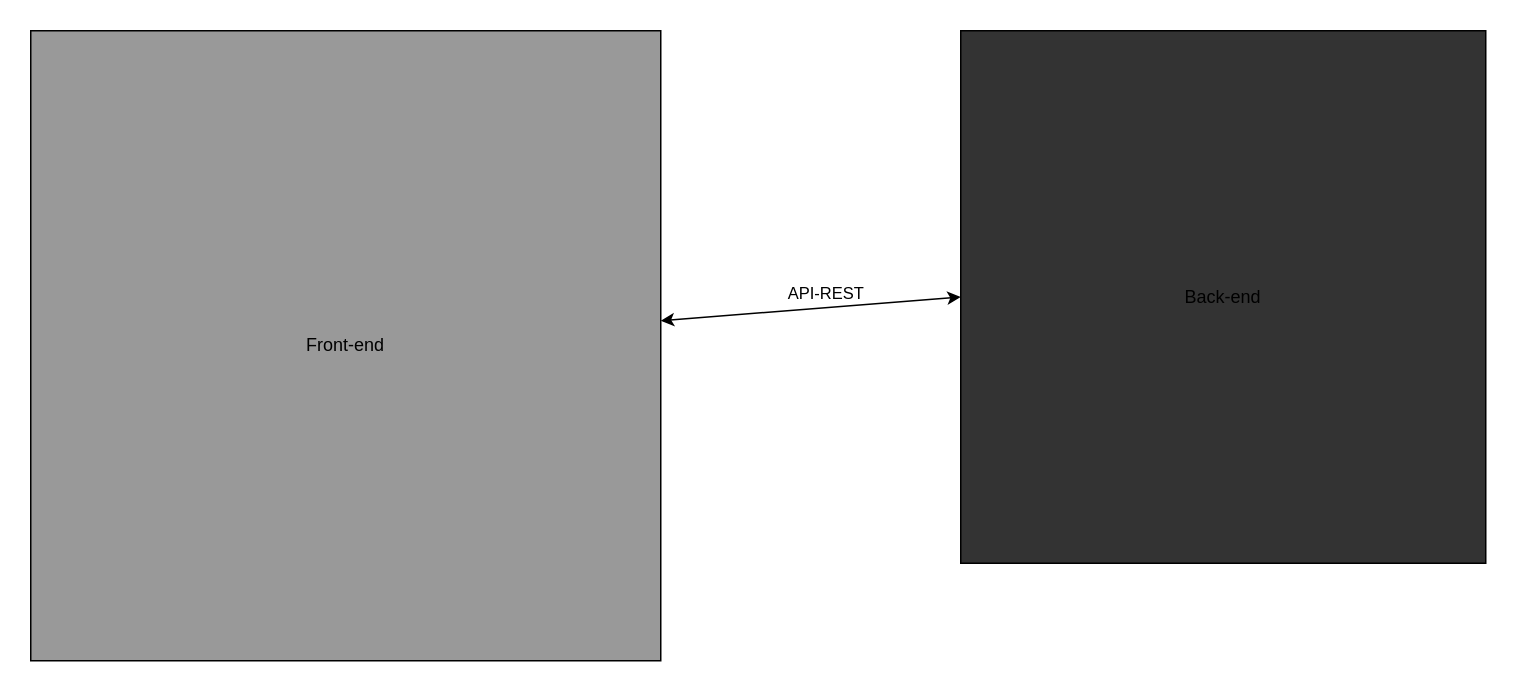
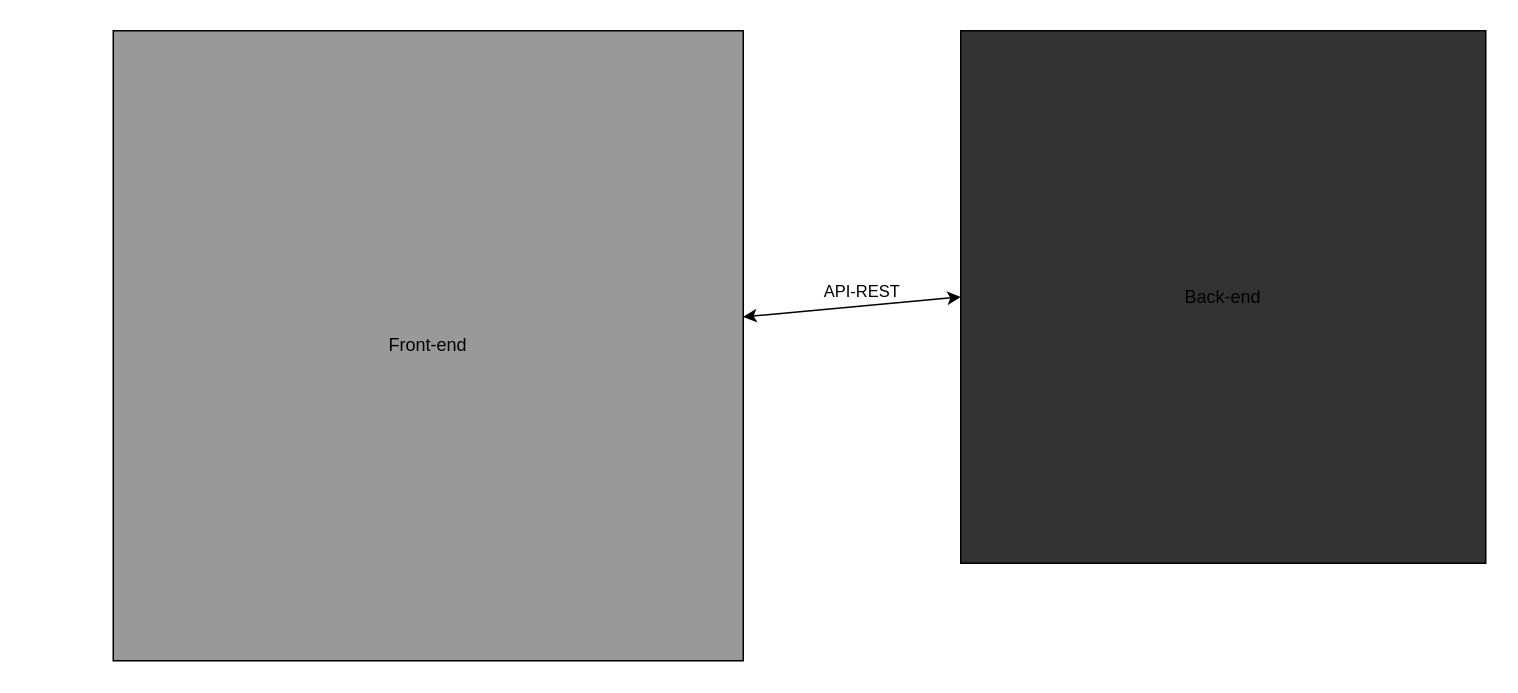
node "Front-end": moved (346, 346) -> (428, 346)
